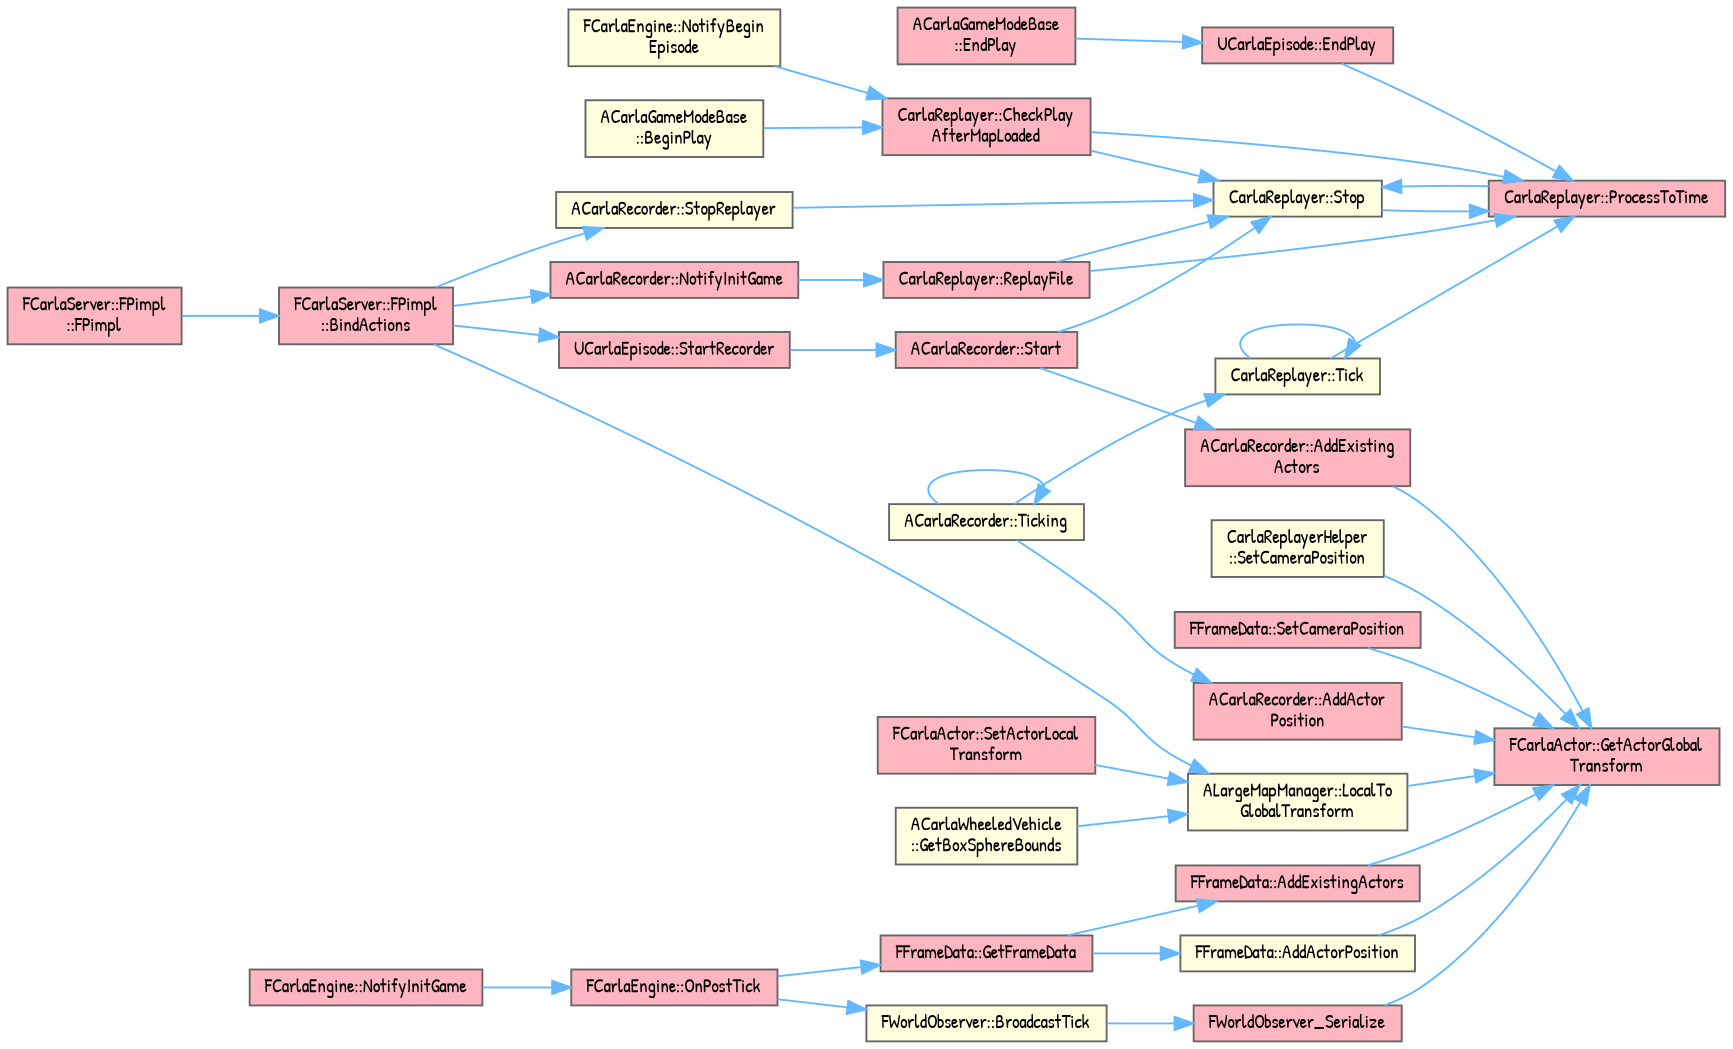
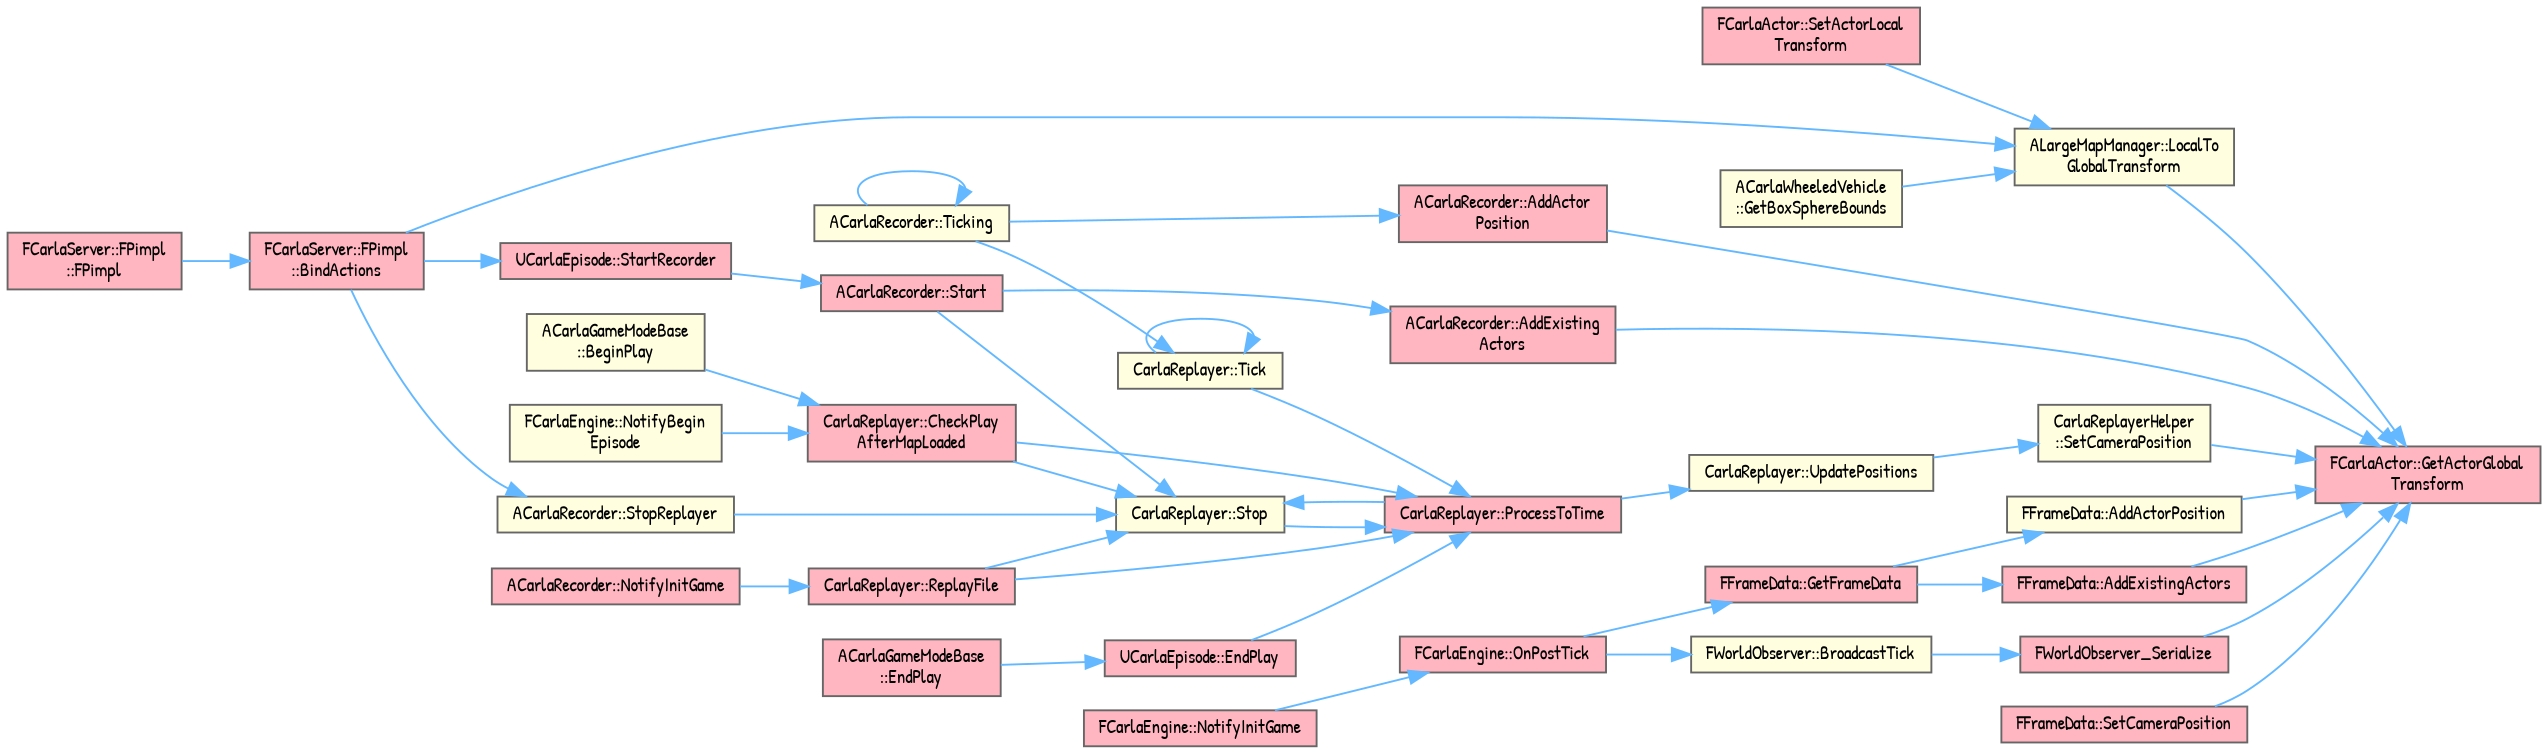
edge "FCarlaServer::FPimpl ::BindActions" -> "ACarlaRecorder::NotifyInitGame": removed
node "CarlaReplayer::UpdatePositions": added
